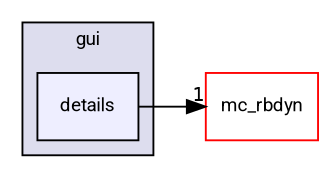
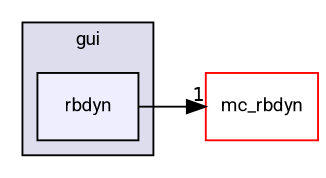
node "details": label "details" -> "rbdyn"
